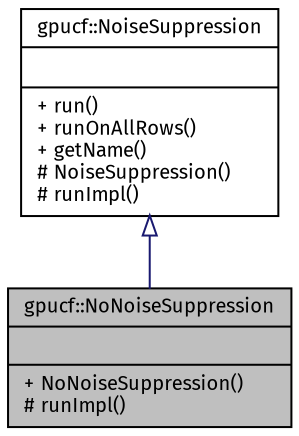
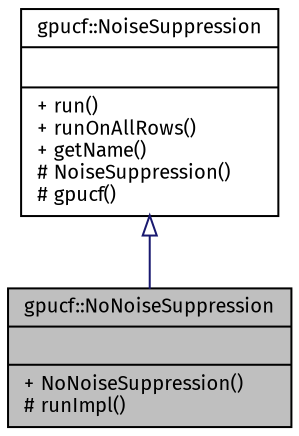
node "gpucf::NoiseSuppression": text "# runImpl()" -> "# gpucf()"
